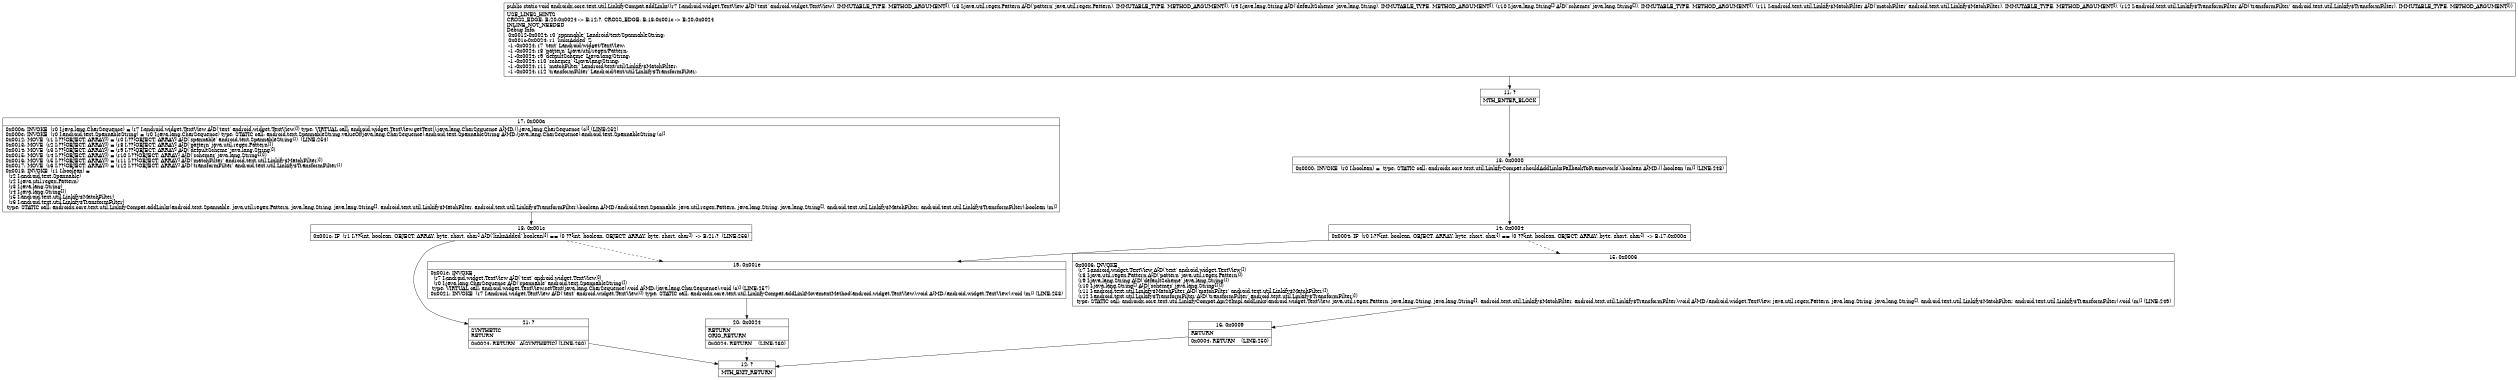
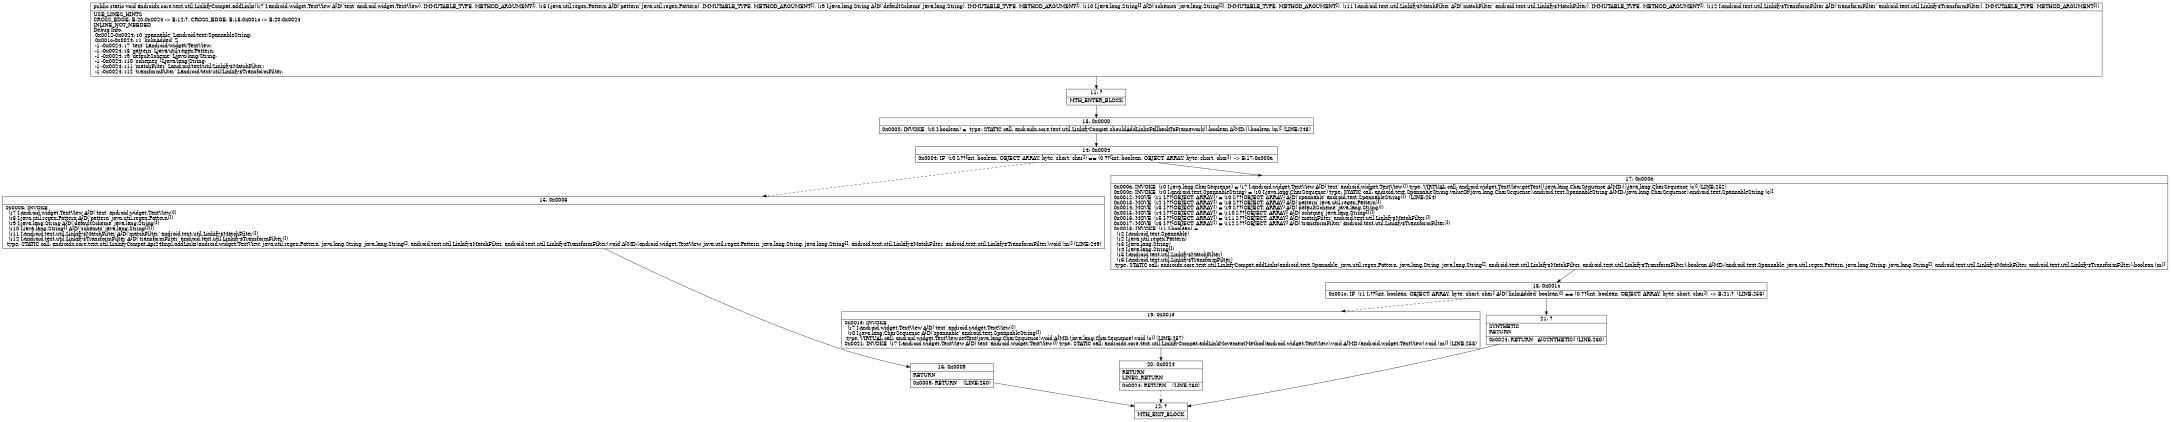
edge "14: 0x0004" -> "19: 0x001e": now "14: 0x0004" -> "17: 0x000a"
node "20: 0x0024": text "ORIG_RETURN" -> "LINES_RETURN"
node "16: 0x0009": text "0x0004: RETURN    (LINE:250)" -> "0x0009: RETURN    (LINE:250)"
node "12: ?": text "MTH_EXIT_RETURN" -> "MTH_EXIT_BLOCK"
